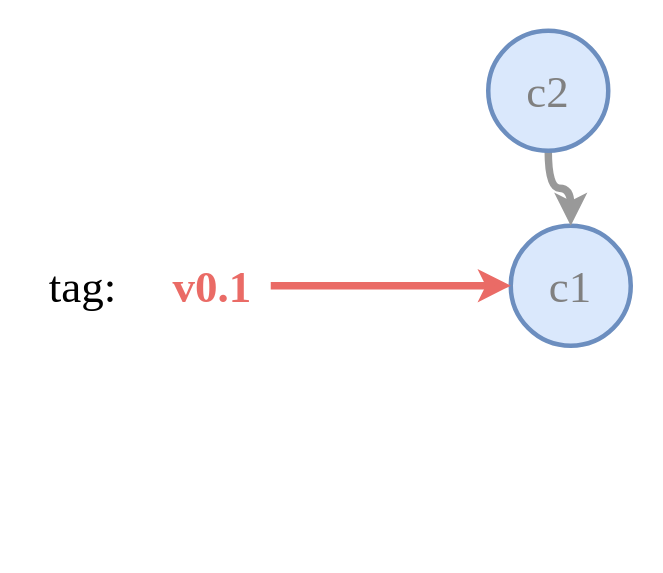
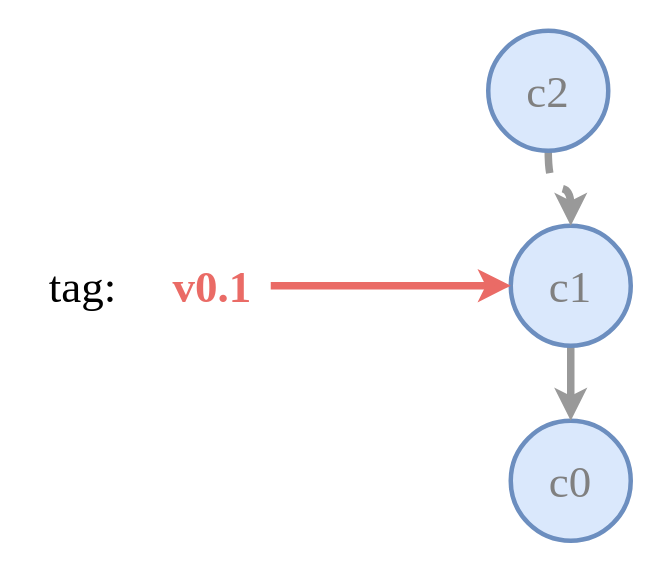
edge "c2" -> "c1": style solid -> dashed
edge "c1" -> "c0": added
node "c0": added
